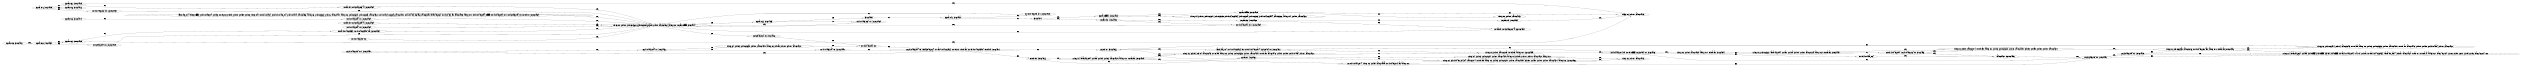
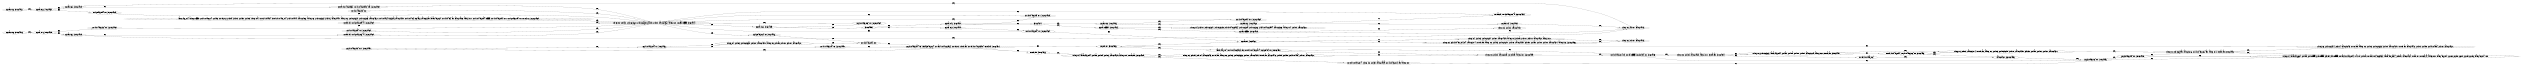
edge "'cmp eax, 0x76', 'je 0x8049c9e'," -> "'cmp eax, 0x68', 'je 0x8049d25',": reversed
edge "'jle 0x8049be9'," -> "'cmp eax, 0x80', 'je 0x8049d19',": added, label "CFG"
edge "'test edx, edx', 'jle 0x8049e33'," -> "'cmp eax, esi', 'jl 0x8049e62',": now "'mov dword [ebp-0xa4], 0x1', 'jmp 0x8049cc9'," -> "'cmp eax, esi', 'jl 0x8049e62',"
